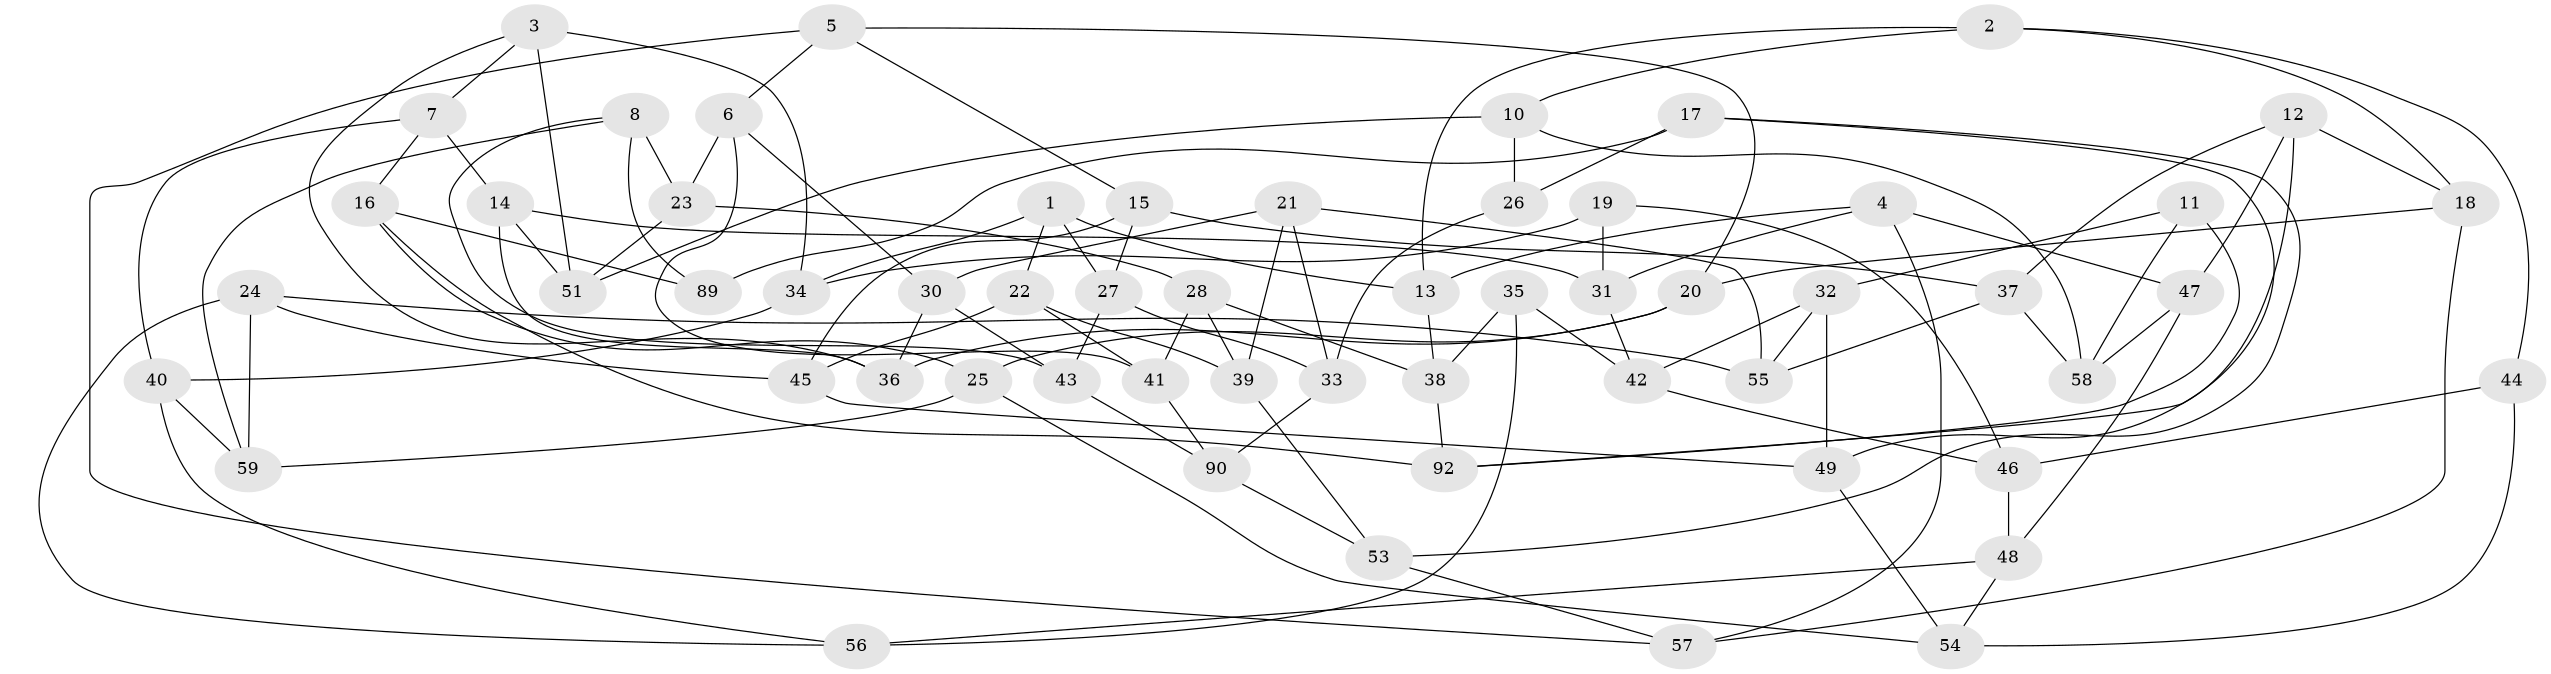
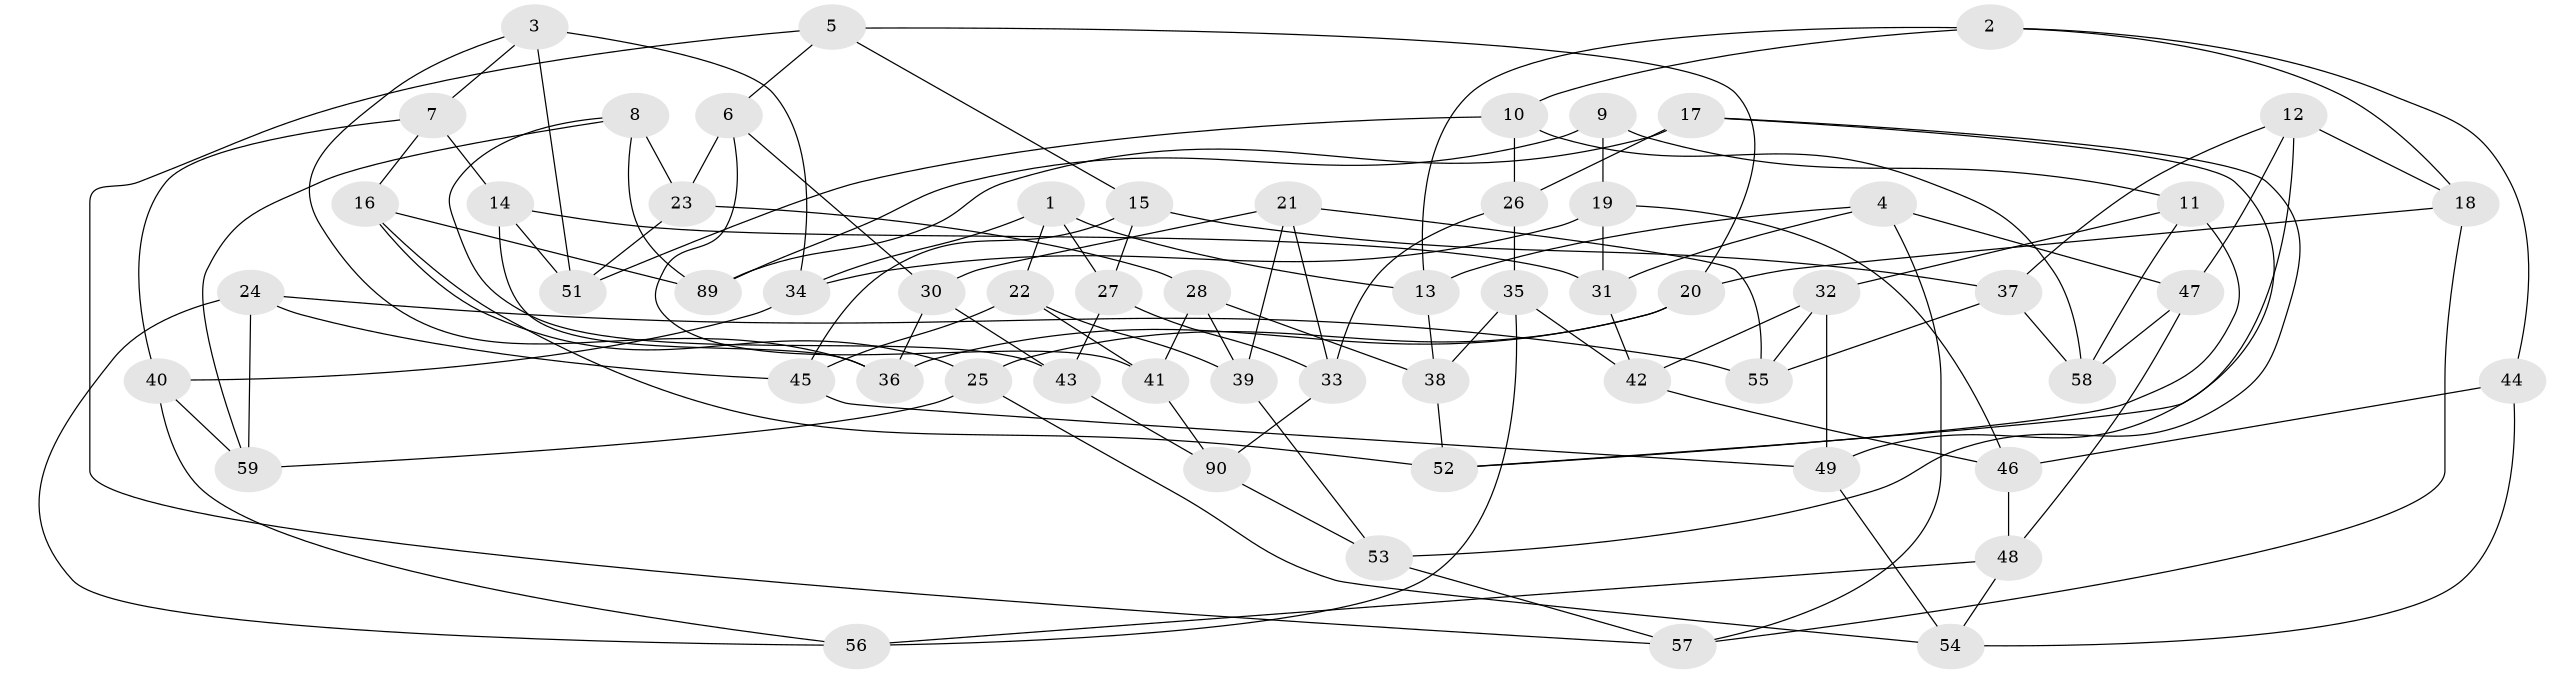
node "9": added
edge "26" -- "35": added
node "92": label "92" -> "52"
